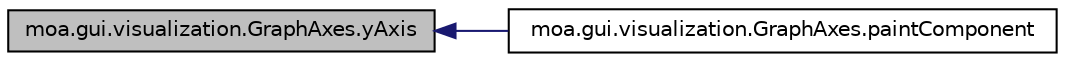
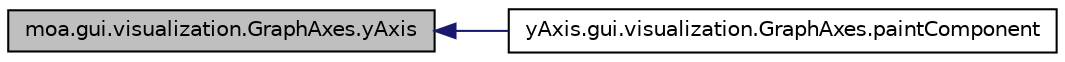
node "moa.gui.visualization.GraphAxes.paintComponent": label "moa.gui.visualization.GraphAxes.paintComponent" -> "yAxis.gui.visualization.GraphAxes.paintComponent"
